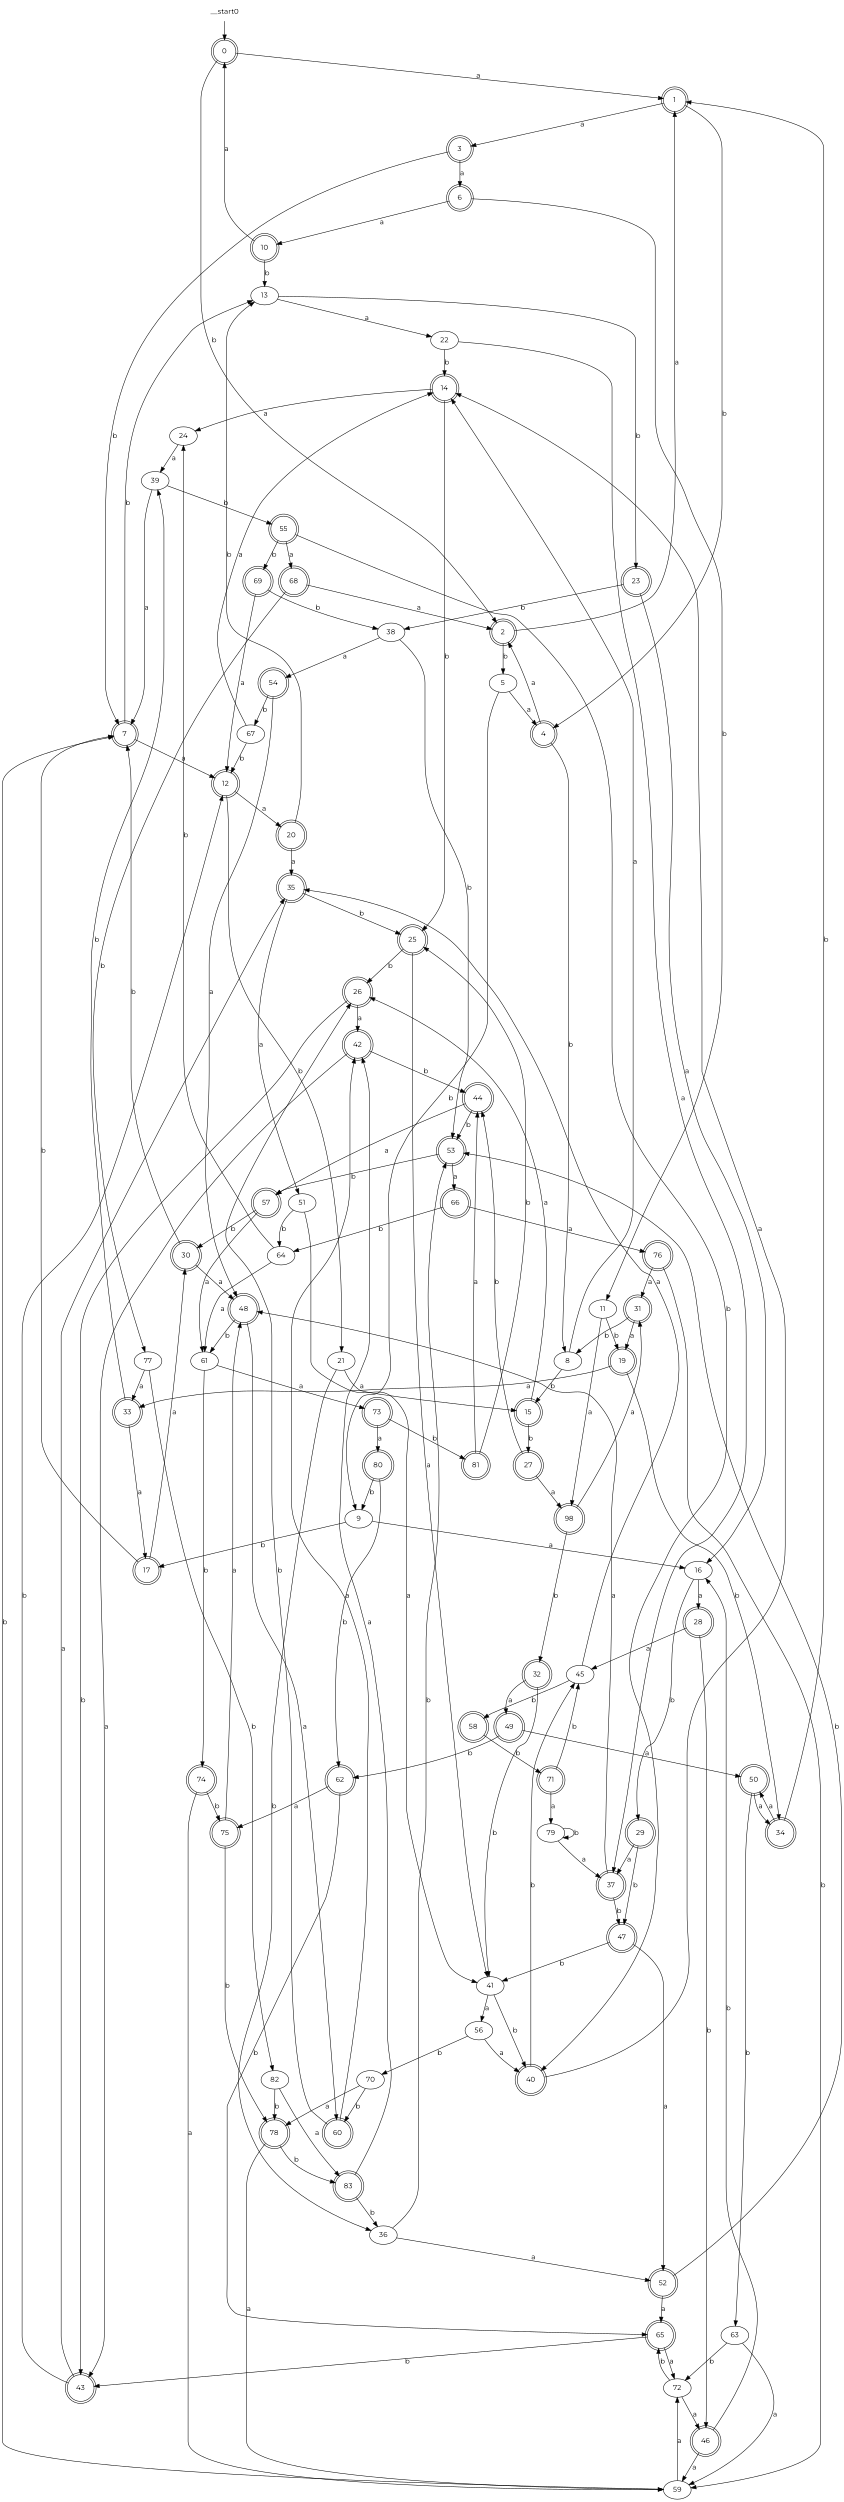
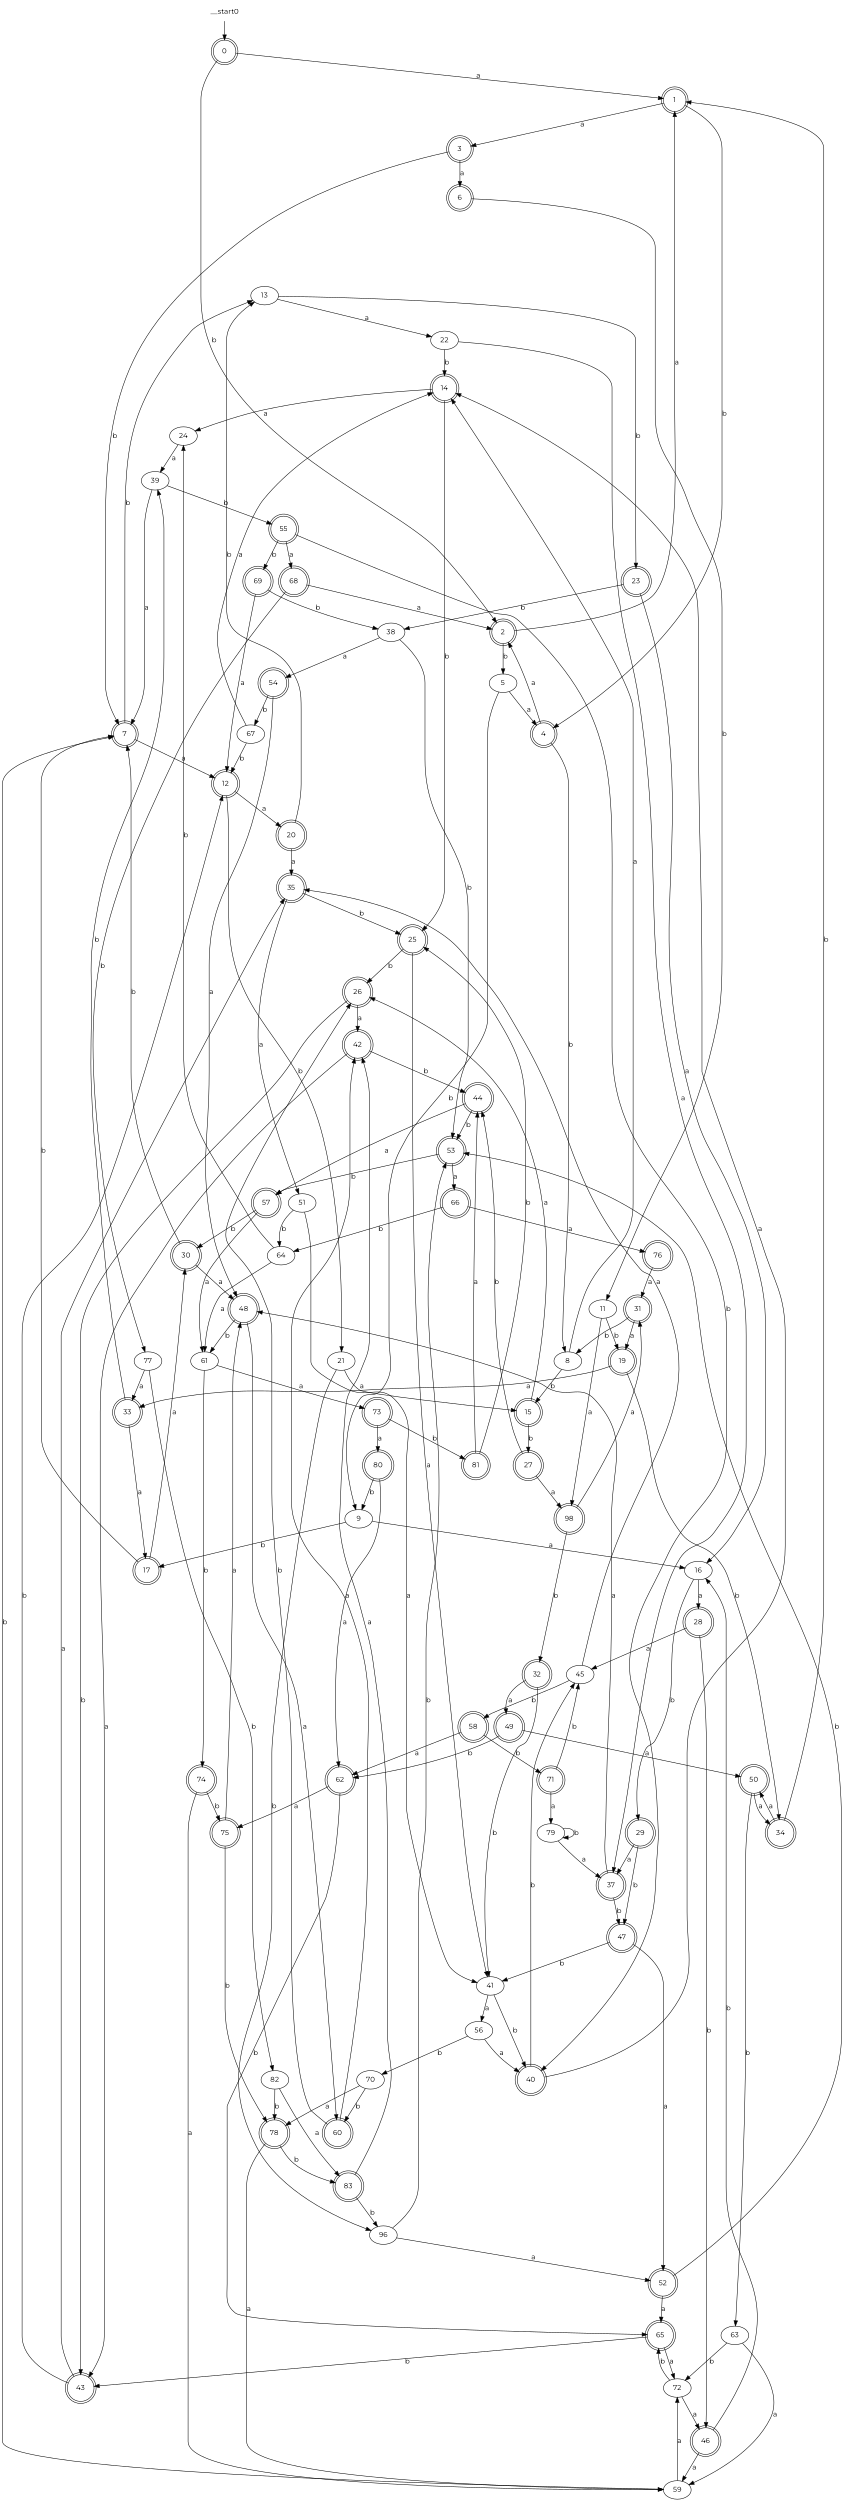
node "10": removed
edge "80" -> "62": label "b" -> "a"
edge "58" -> "62": added, label "a"
edge "76" -> "59": removed, label "b"
node "36": label "36" -> "96"
